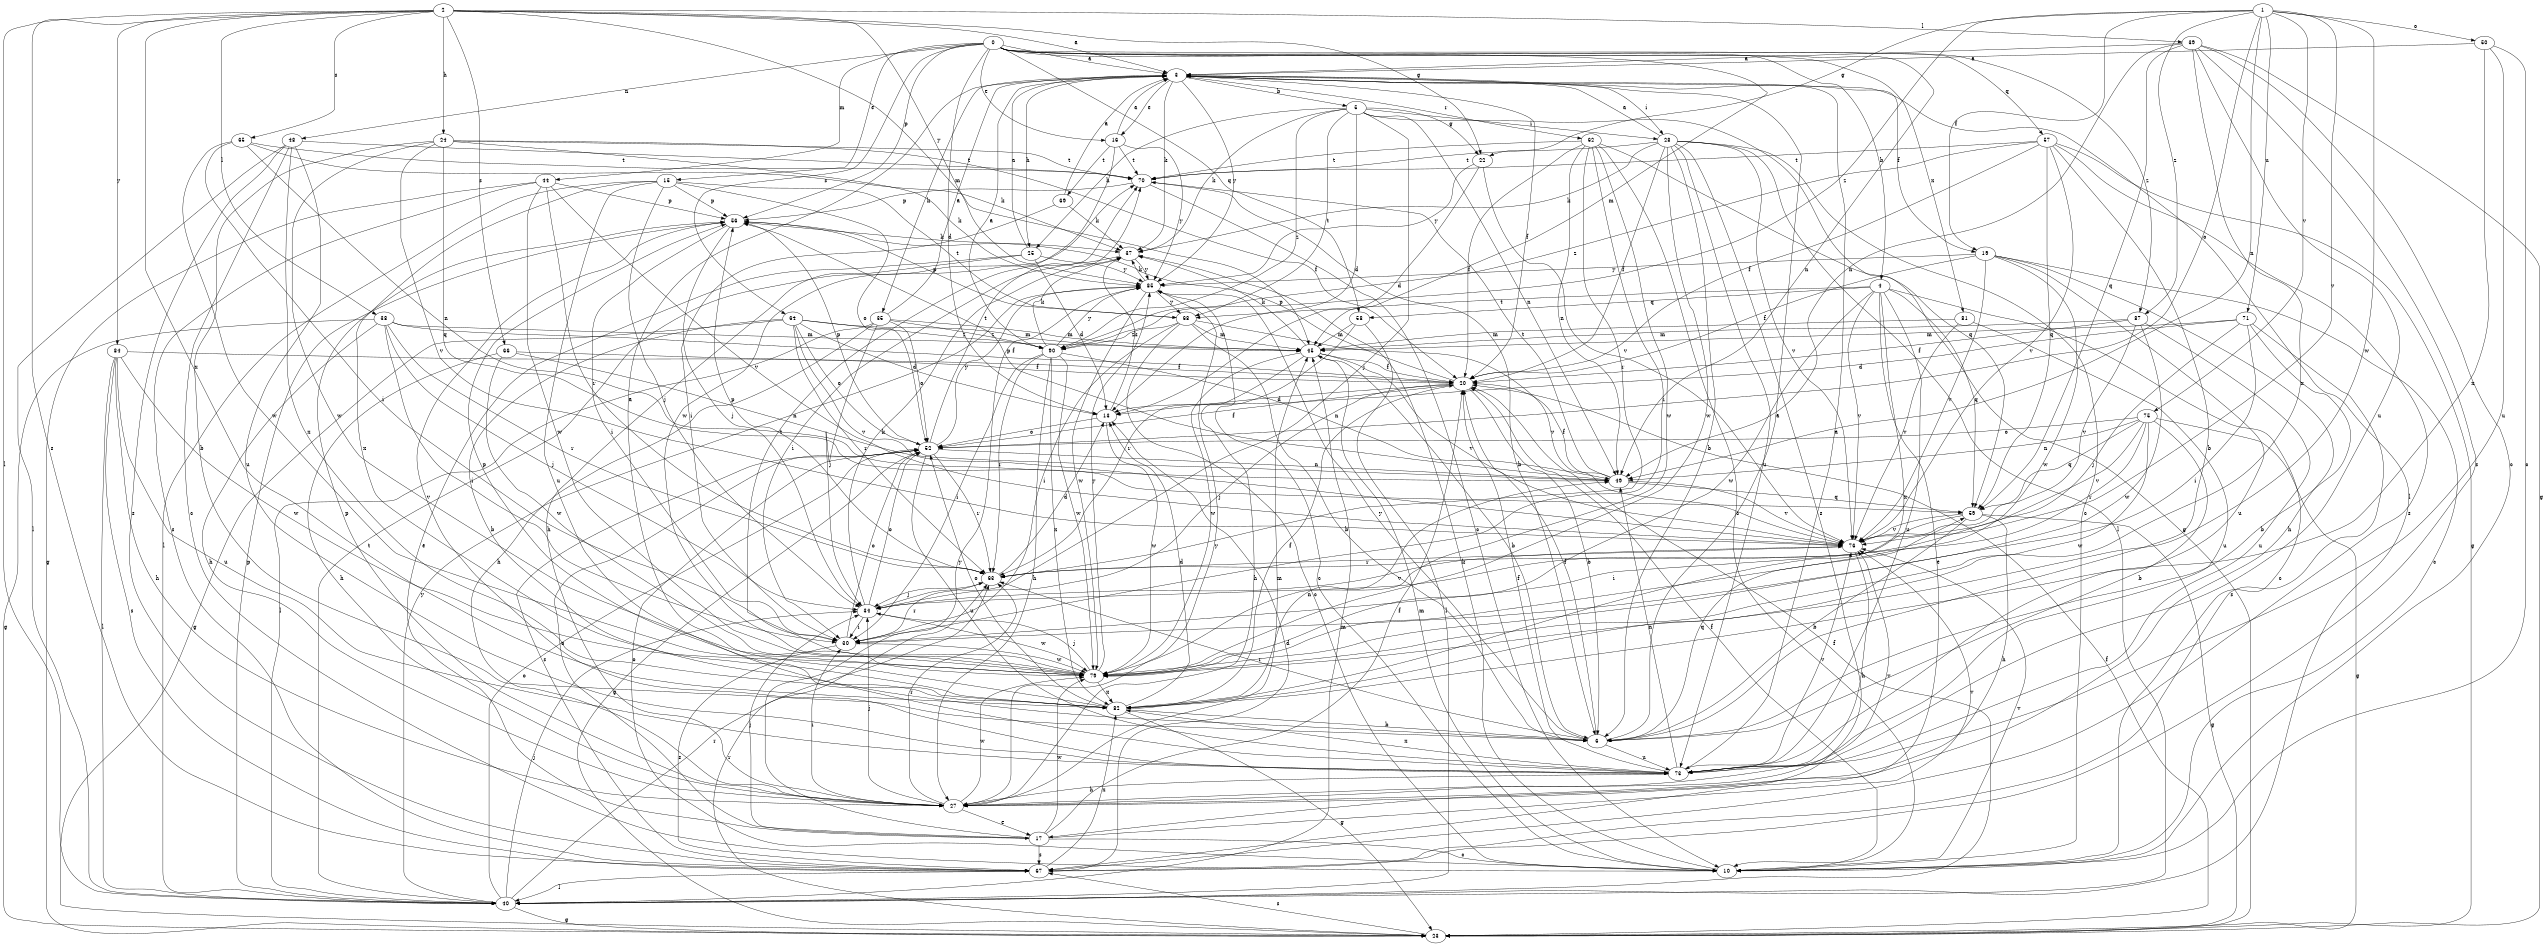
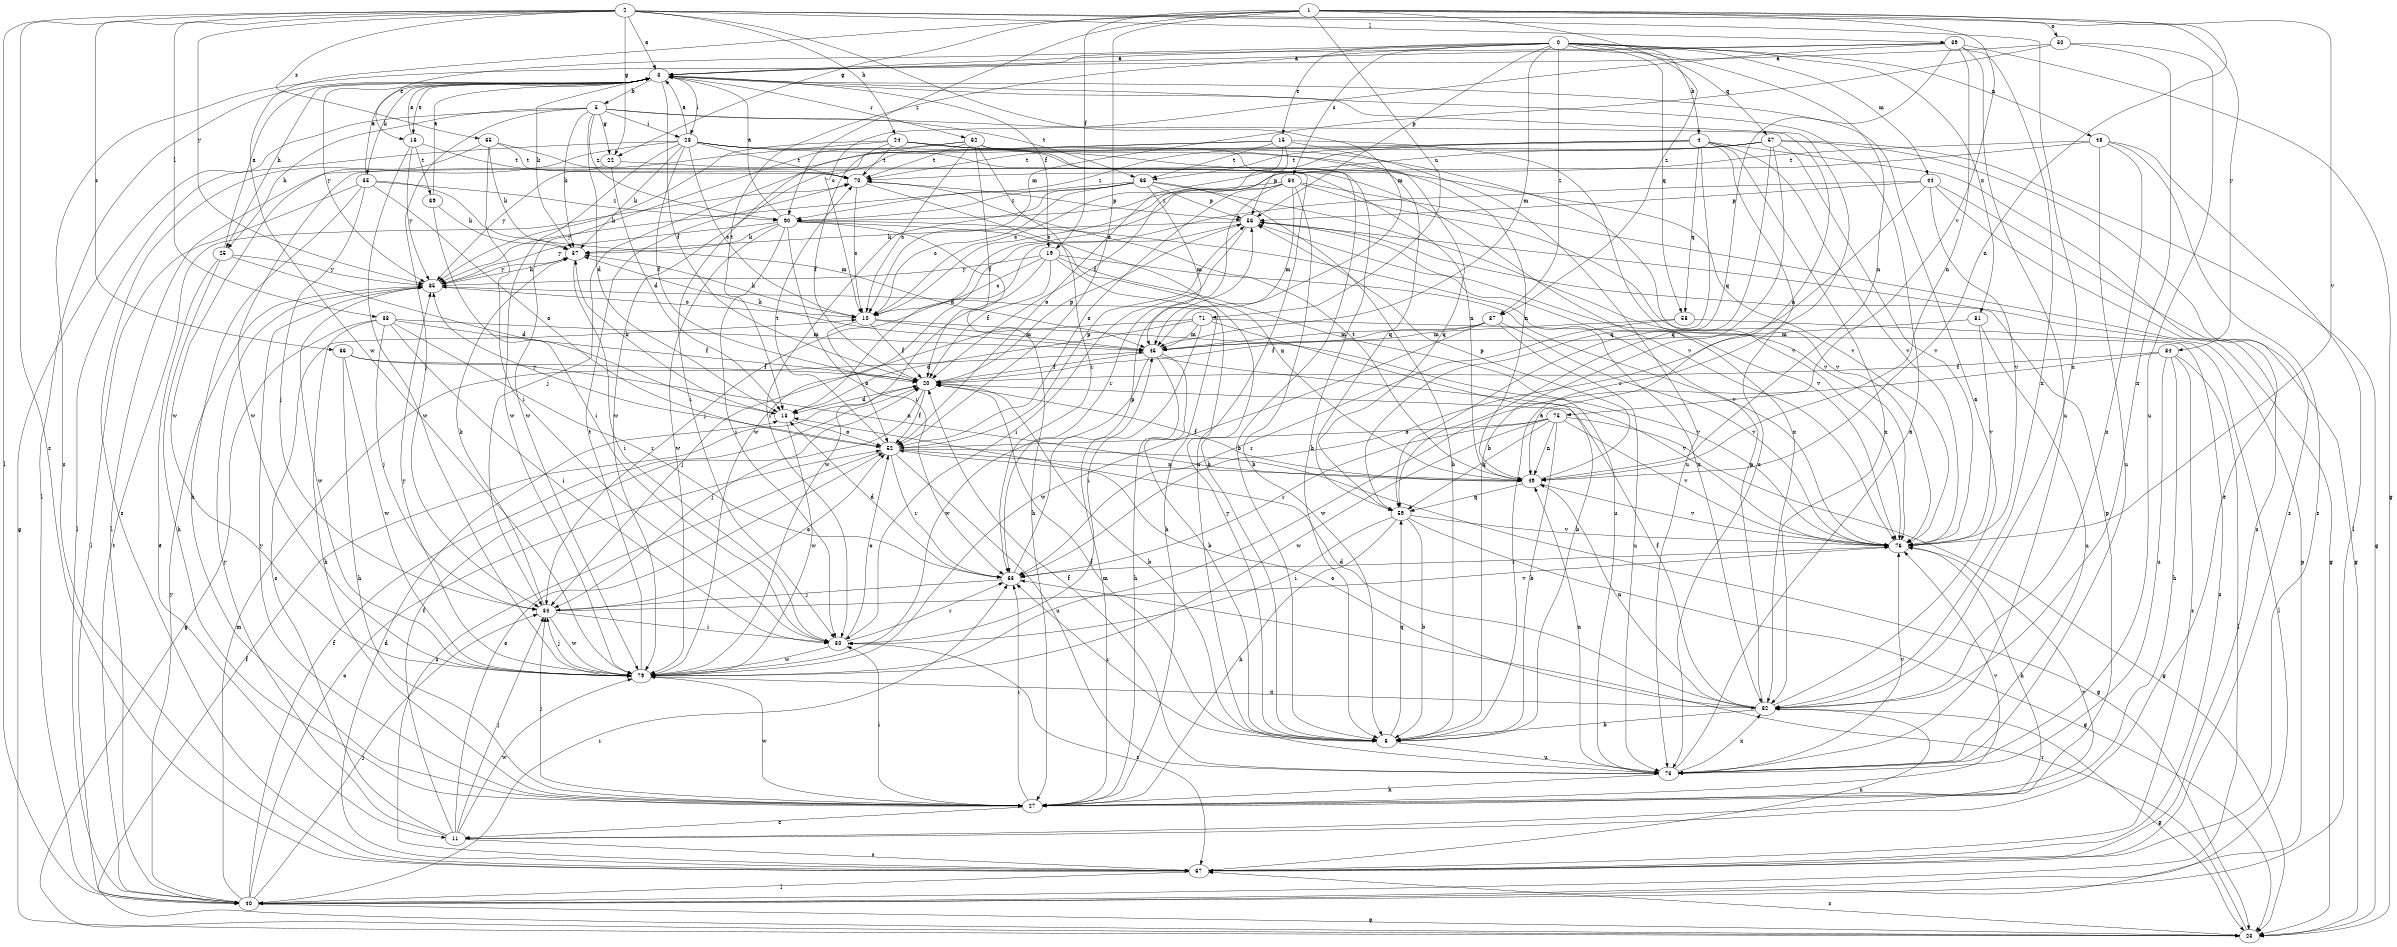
edge "0" -> "13": label "d" -> "t"
edge "85" -> "68": reversed
edge "50" -> "10": label "c" -> "m"
edge "56" -> "73": now "56" -> "76"
node "17": label "17" -> "11"
